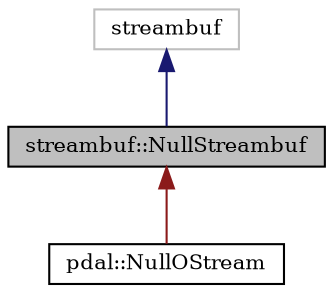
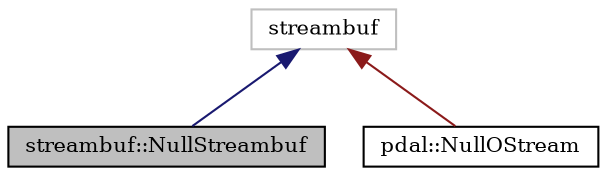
edge "pdal::NullOStream" -> "streambuf::NullStreambuf": now "pdal::NullOStream" -> "streambuf"
